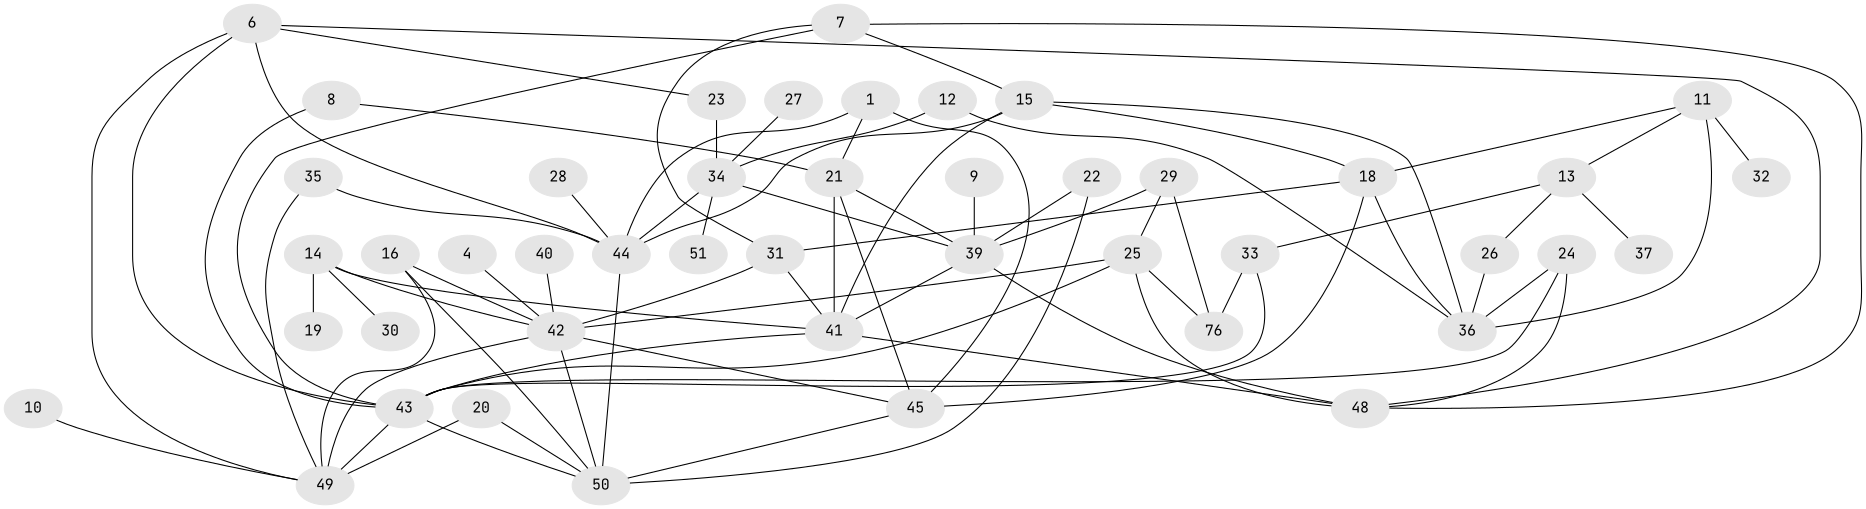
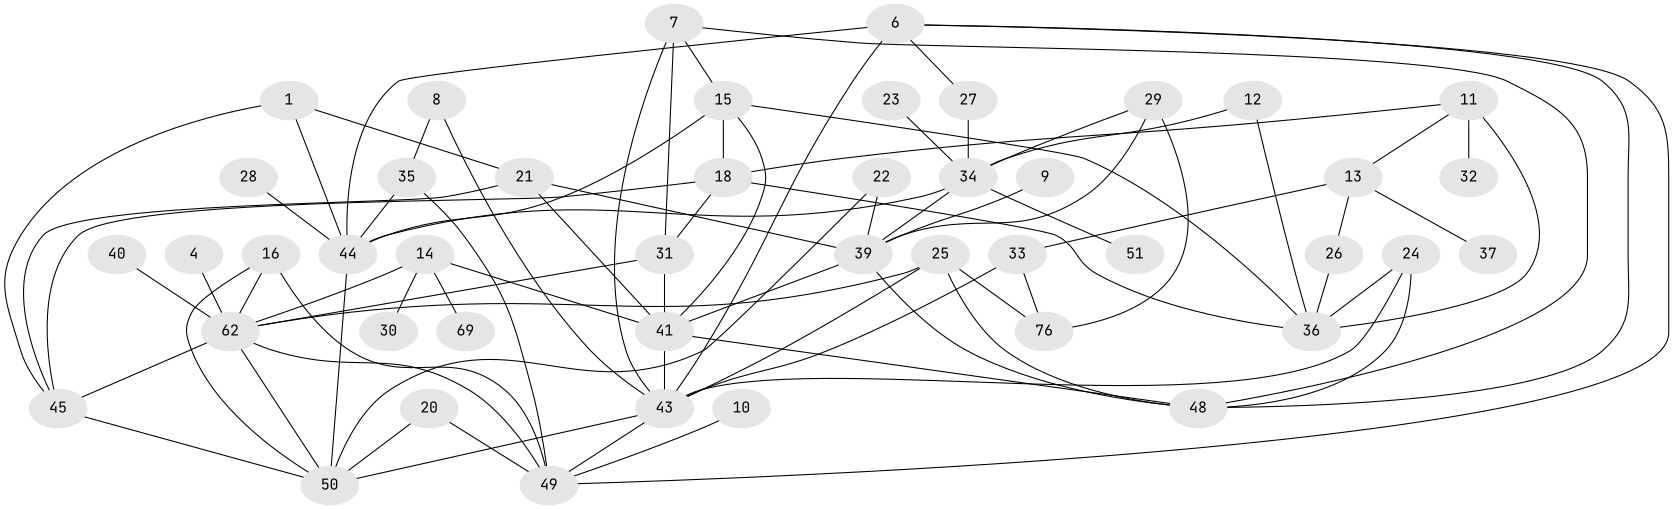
edge "6" -- "23": now "6" -- "27"
edge "8" -- "21": now "8" -- "35"
edge "29" -- "25": now "29" -- "34"
node "19": label "19" -> "69"
node "42": label "42" -> "62"
